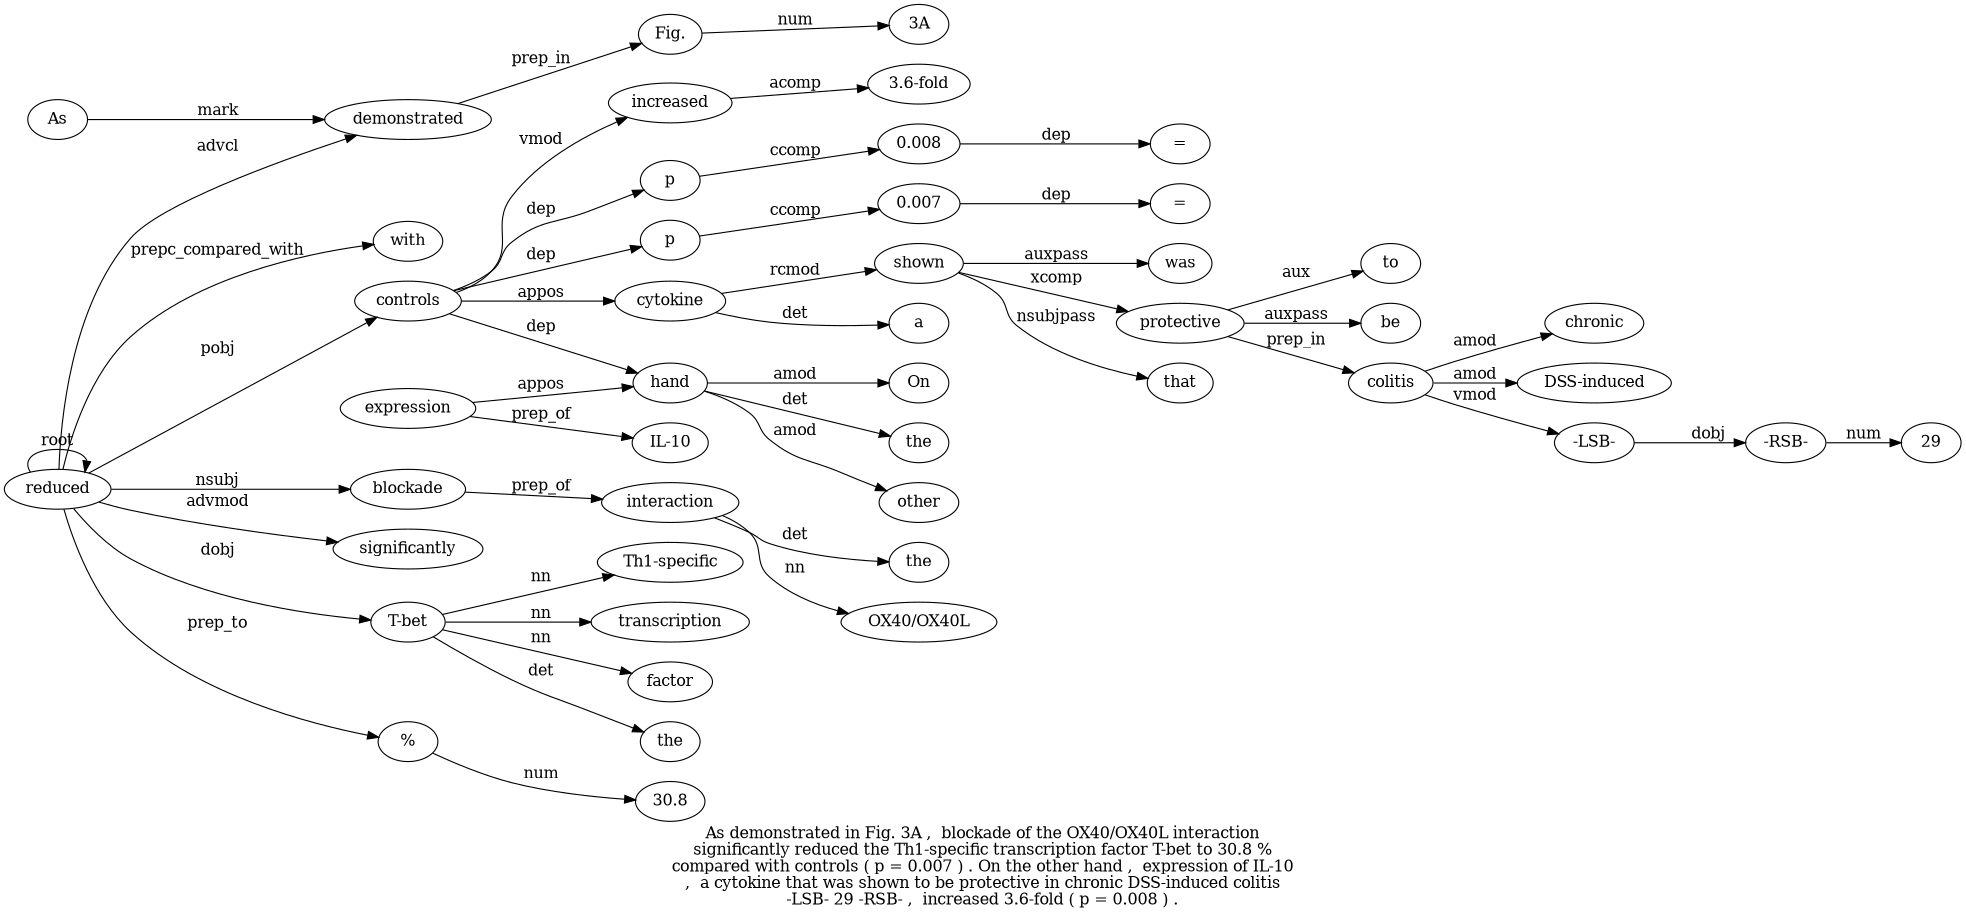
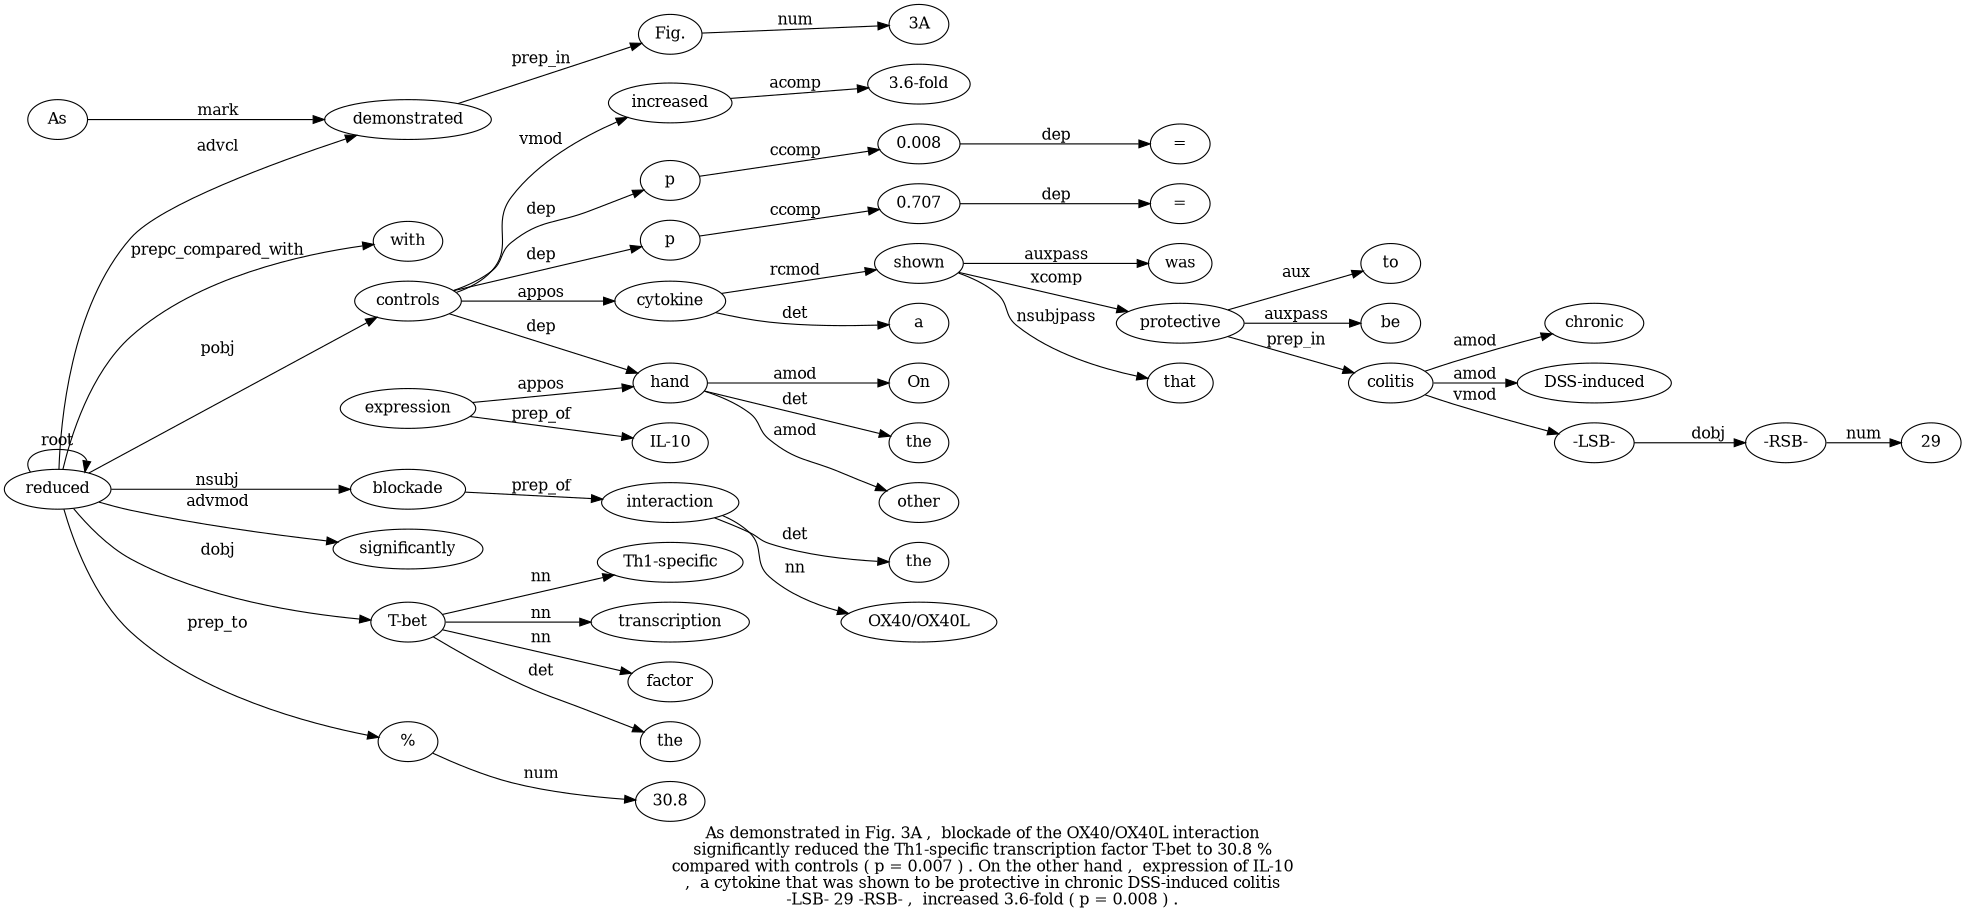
node "0.007": label "0.007" -> "0.707"
